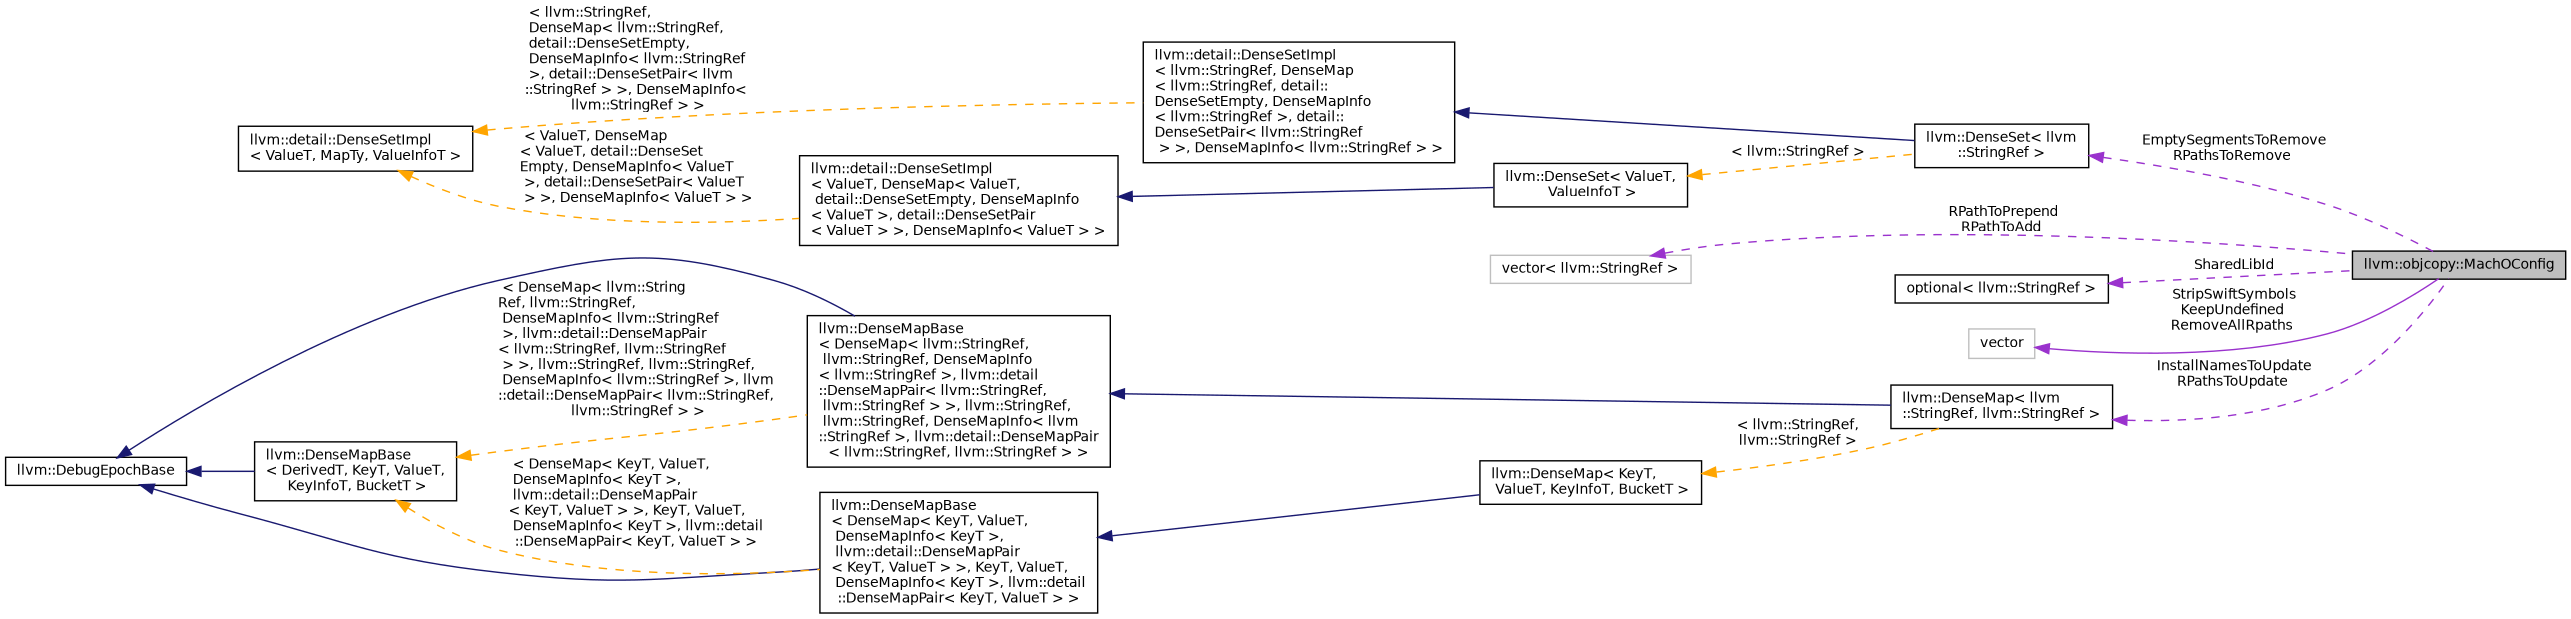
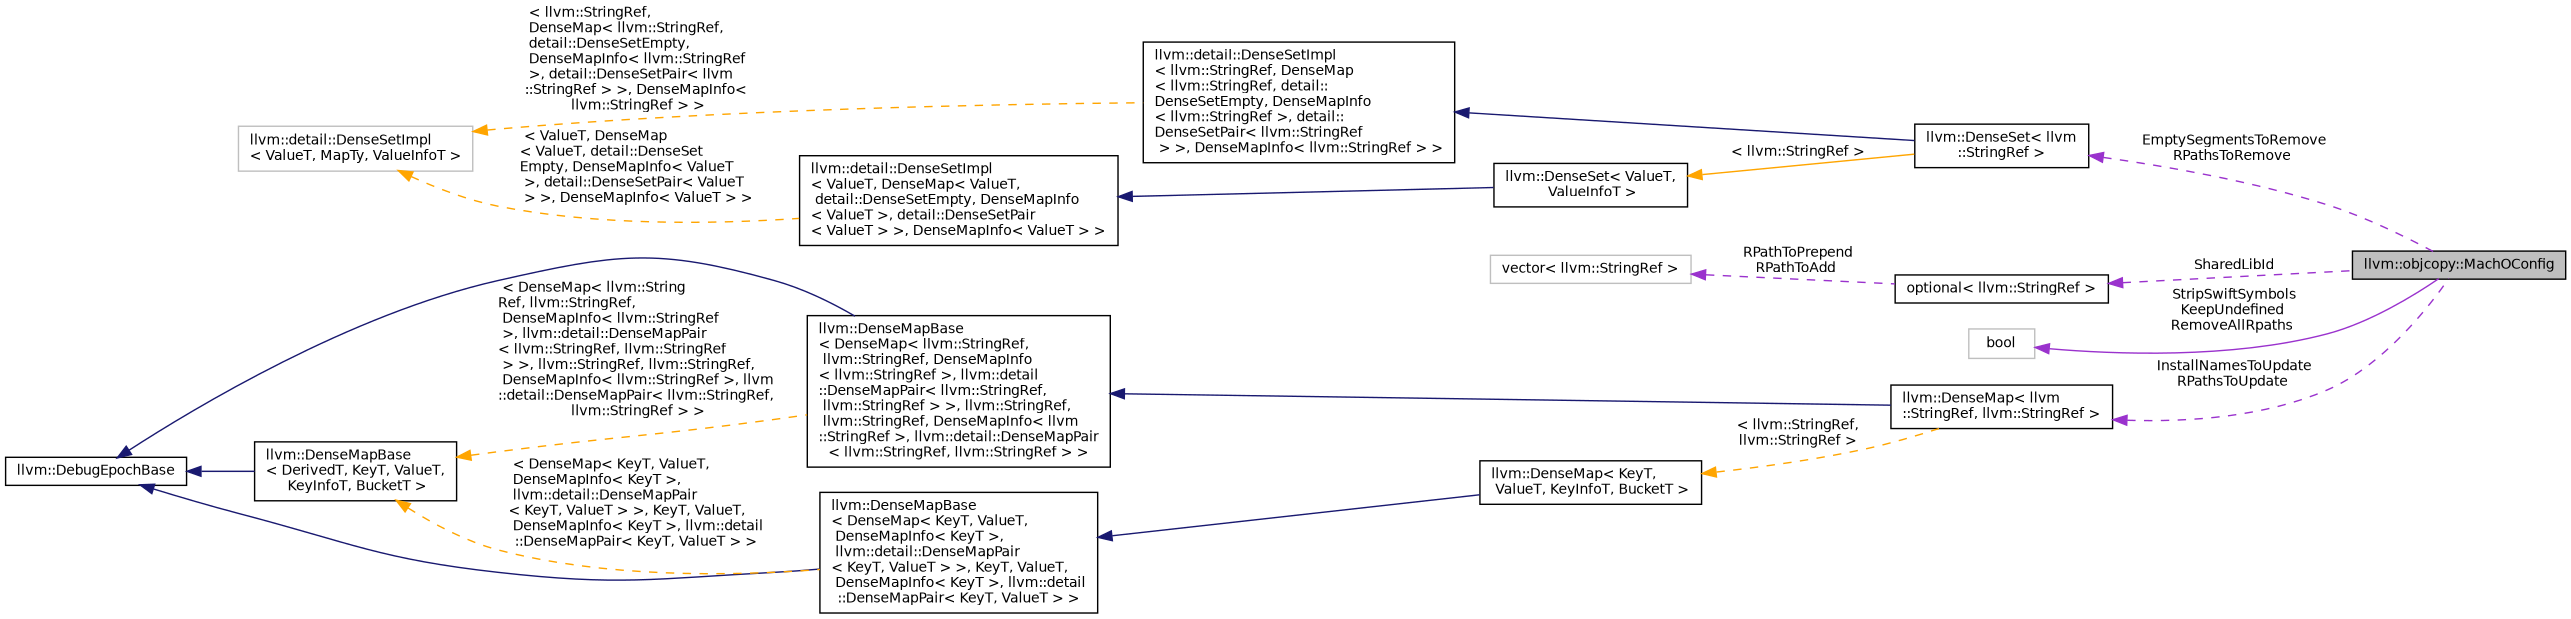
node "llvm::detail::DenseSetImpl < ValueT, MapTy, ValueInfoT >": color black -> grey75
edge "llvm::DenseSet< llvm ::StringRef >" -> "llvm::DenseSet< ValueT, ValueInfoT >": style dashed -> solid
edge "llvm::objcopy::MachOConfig" -> "vector< llvm::StringRef >": now "optional< llvm::StringRef >" -> "vector< llvm::StringRef >"
node "vector": label "vector" -> "bool"
